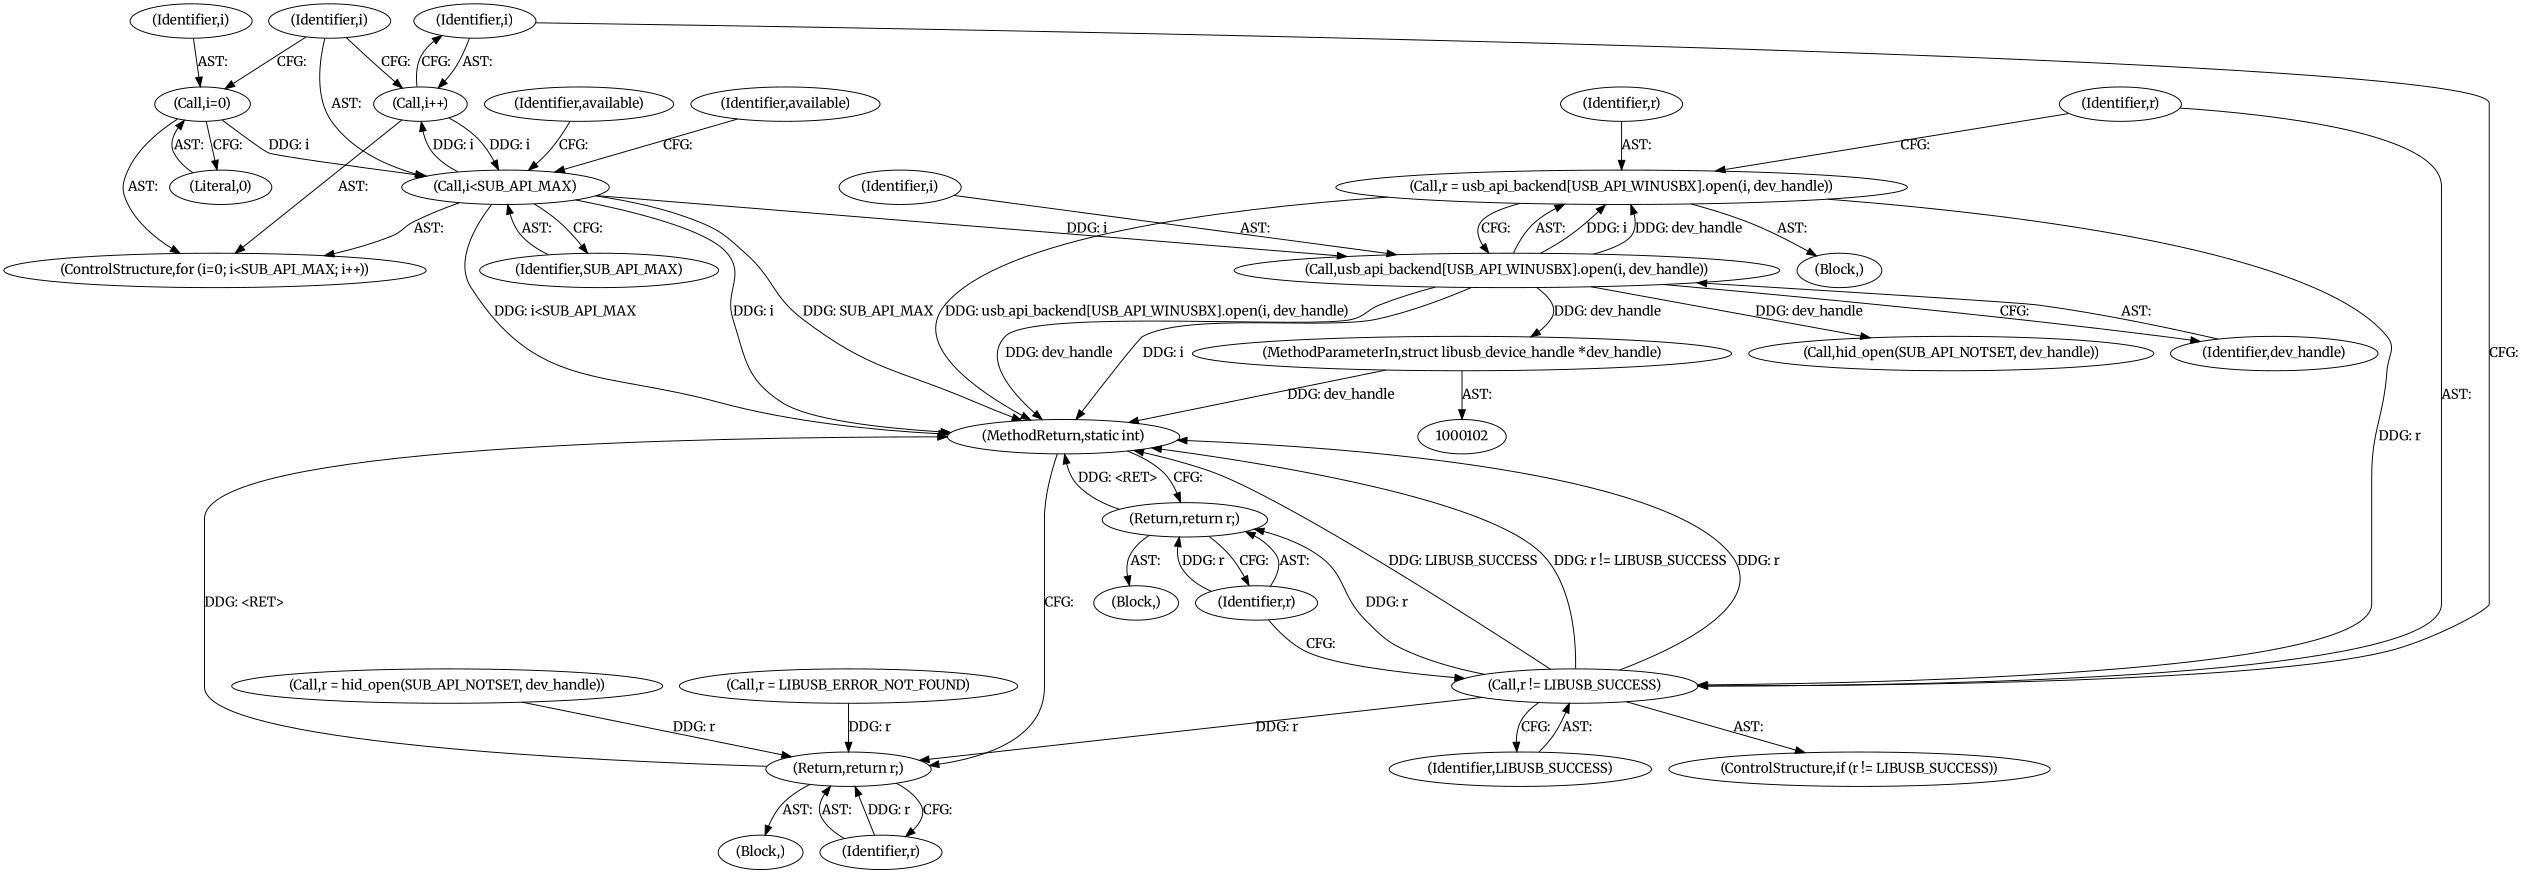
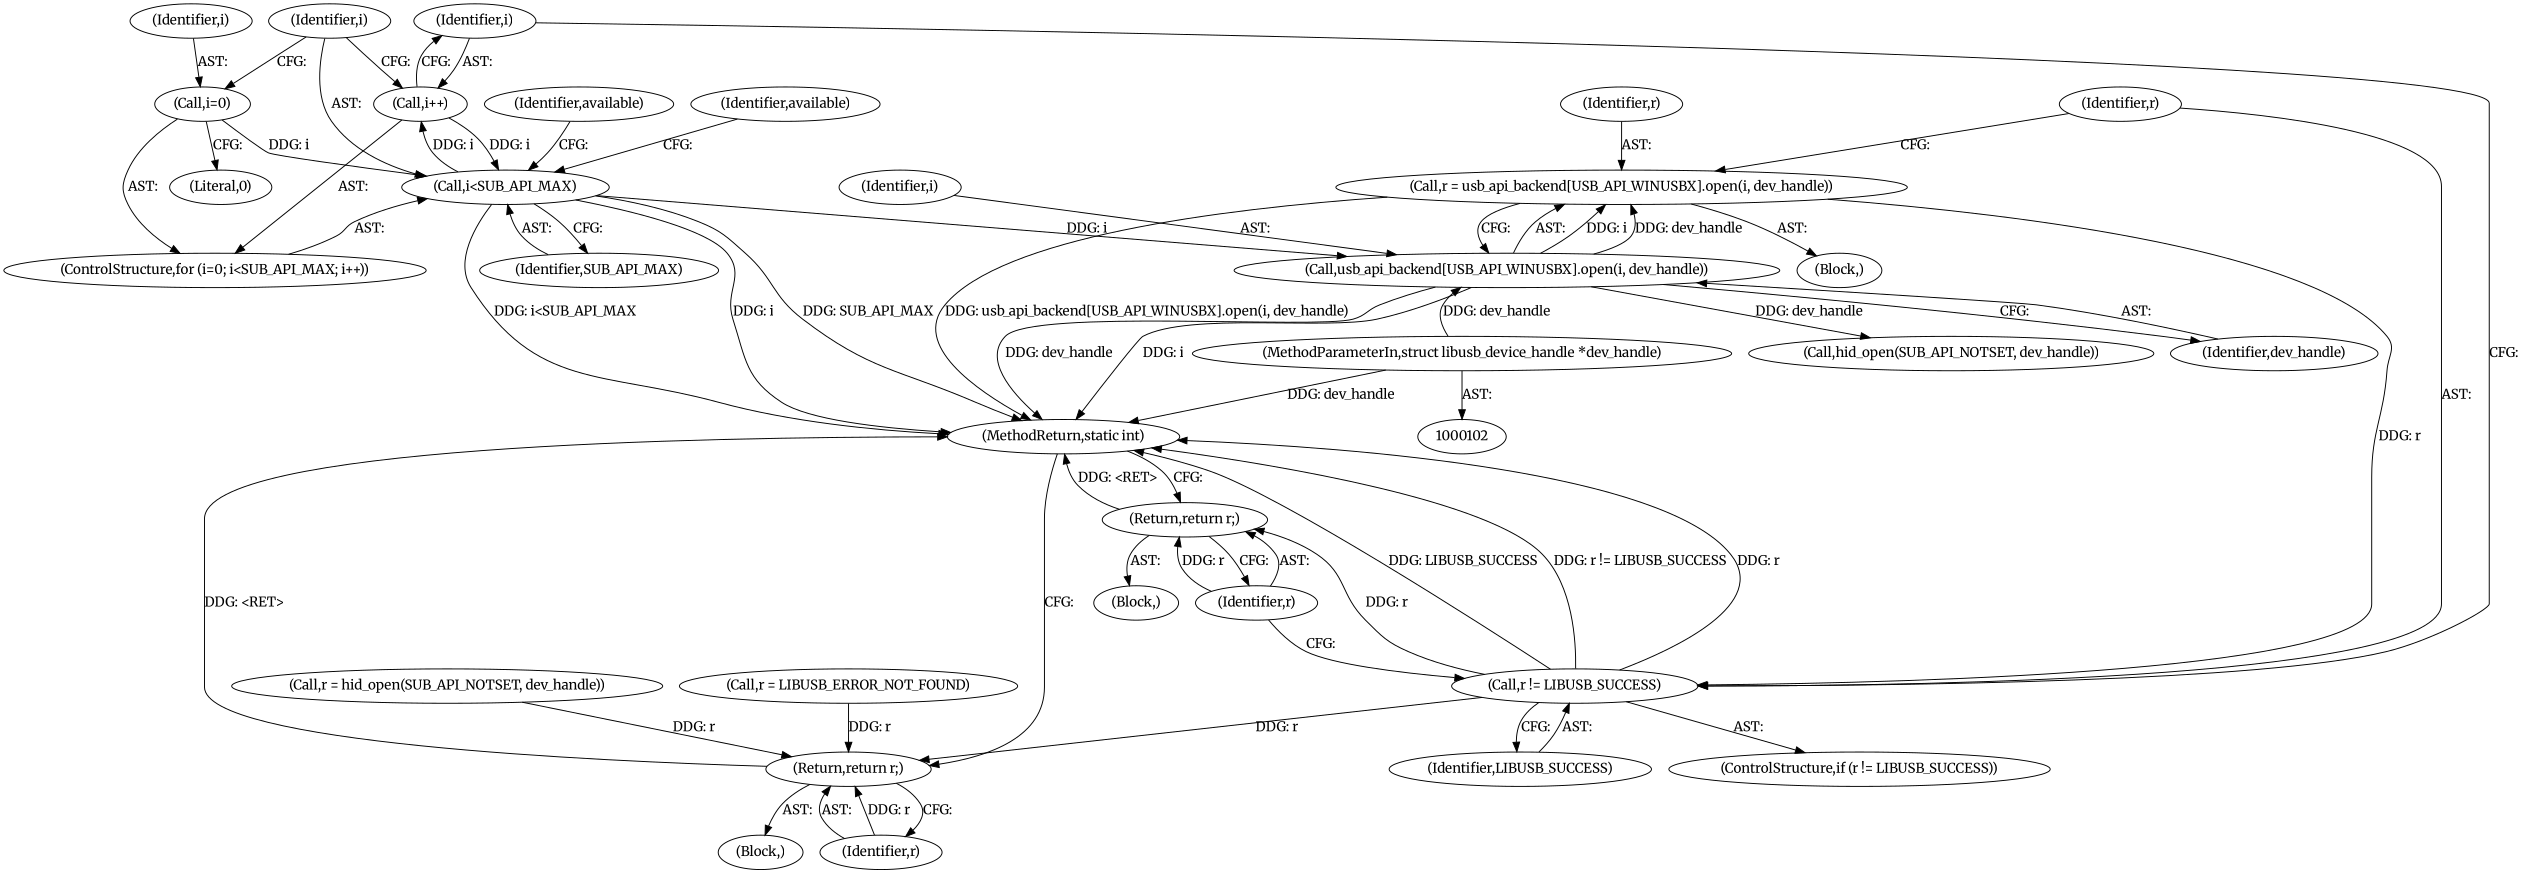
edge "(Literal,0)" -> "(Call,i=0)": removed, label "AST:"
edge "(Call,i<SUB_API_MAX)" -> "(ControlStructure,for (i=0; i<SUB_API_MAX; i++))": reversed
edge "(Call,usb_api_backend[USB_API_WINUSBX].open(i, dev_handle))" -> "(MethodParameterIn,struct libusb_device_handle *dev_handle)": reversed
